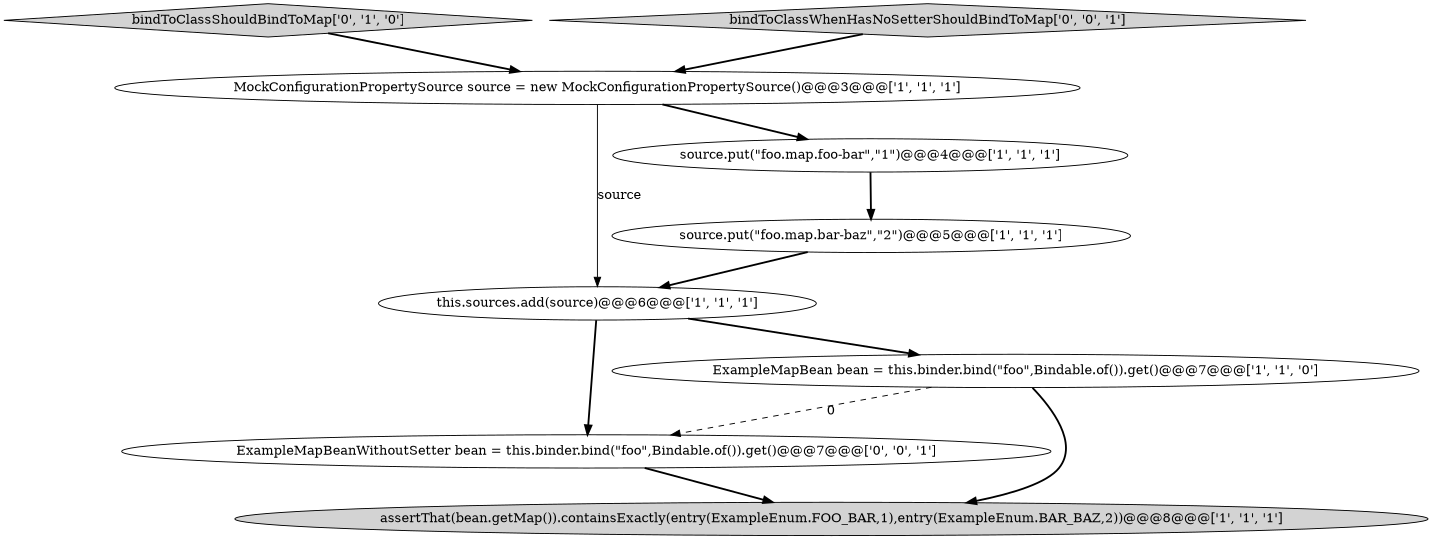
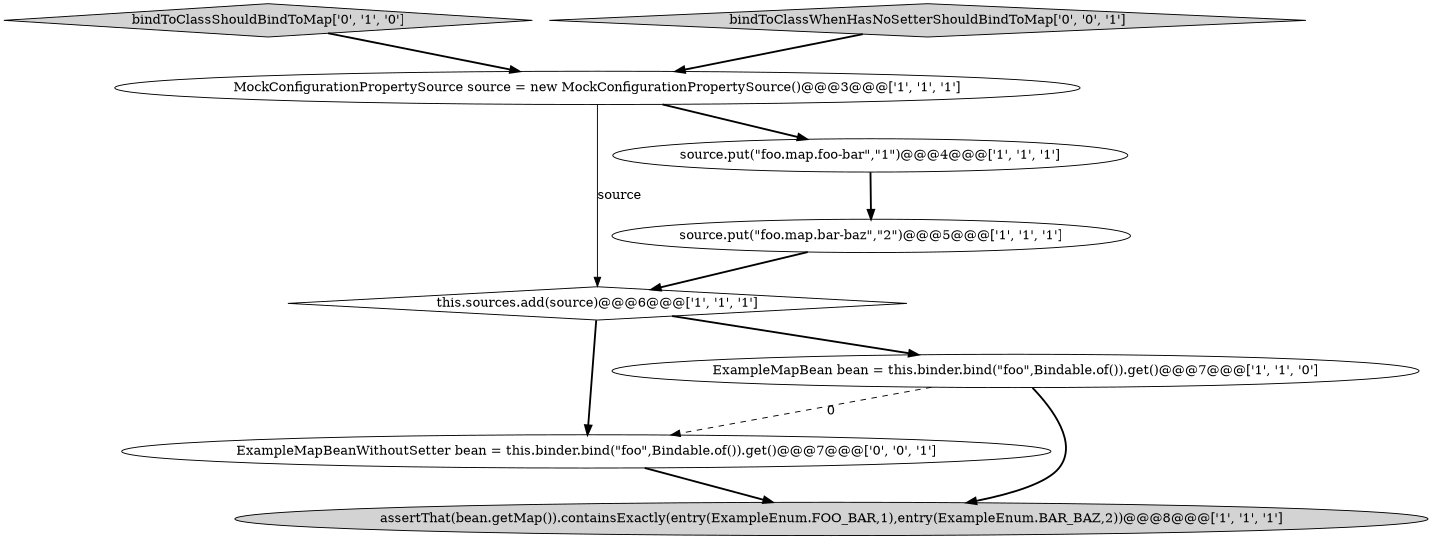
node "this.sources.add(source)@@@6@@@['1', '1', '1']": shape ellipse -> diamond
